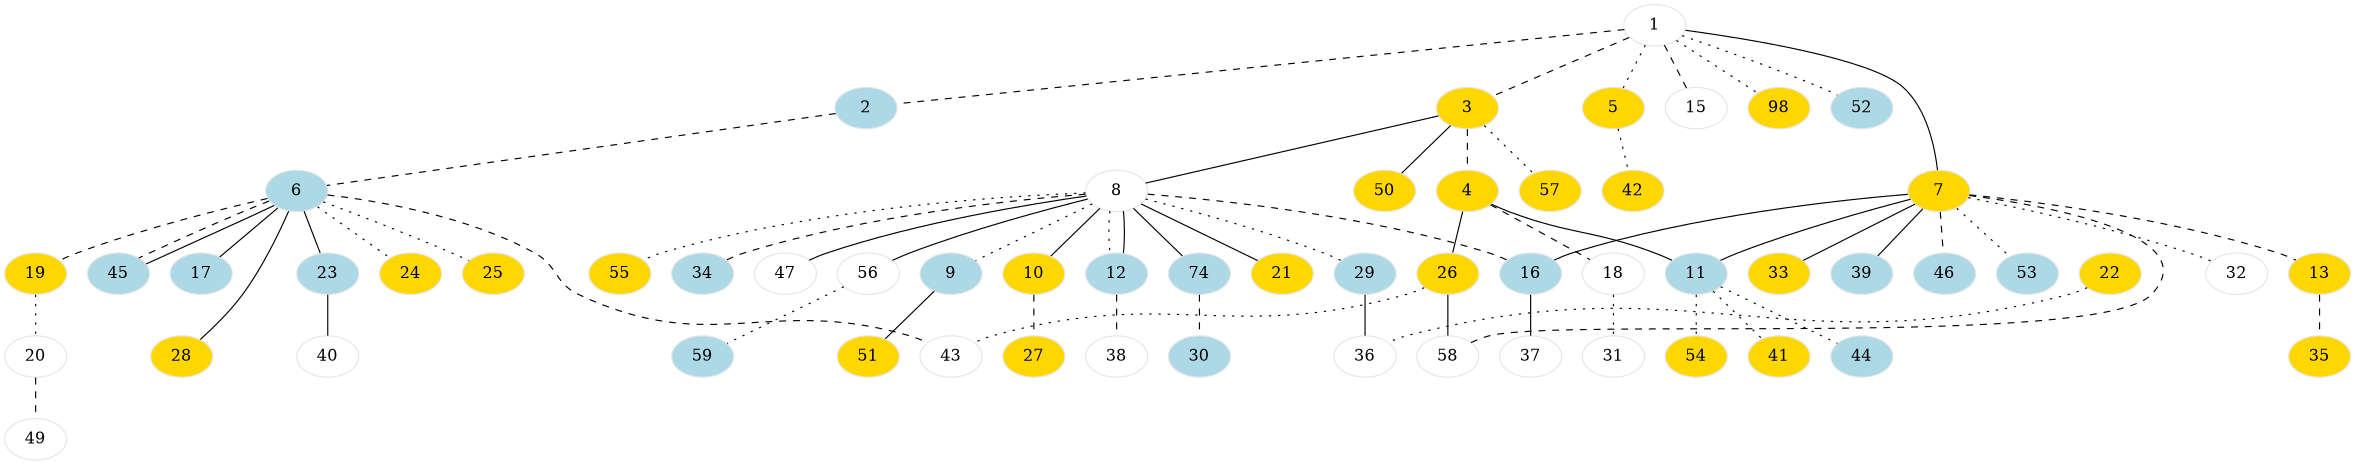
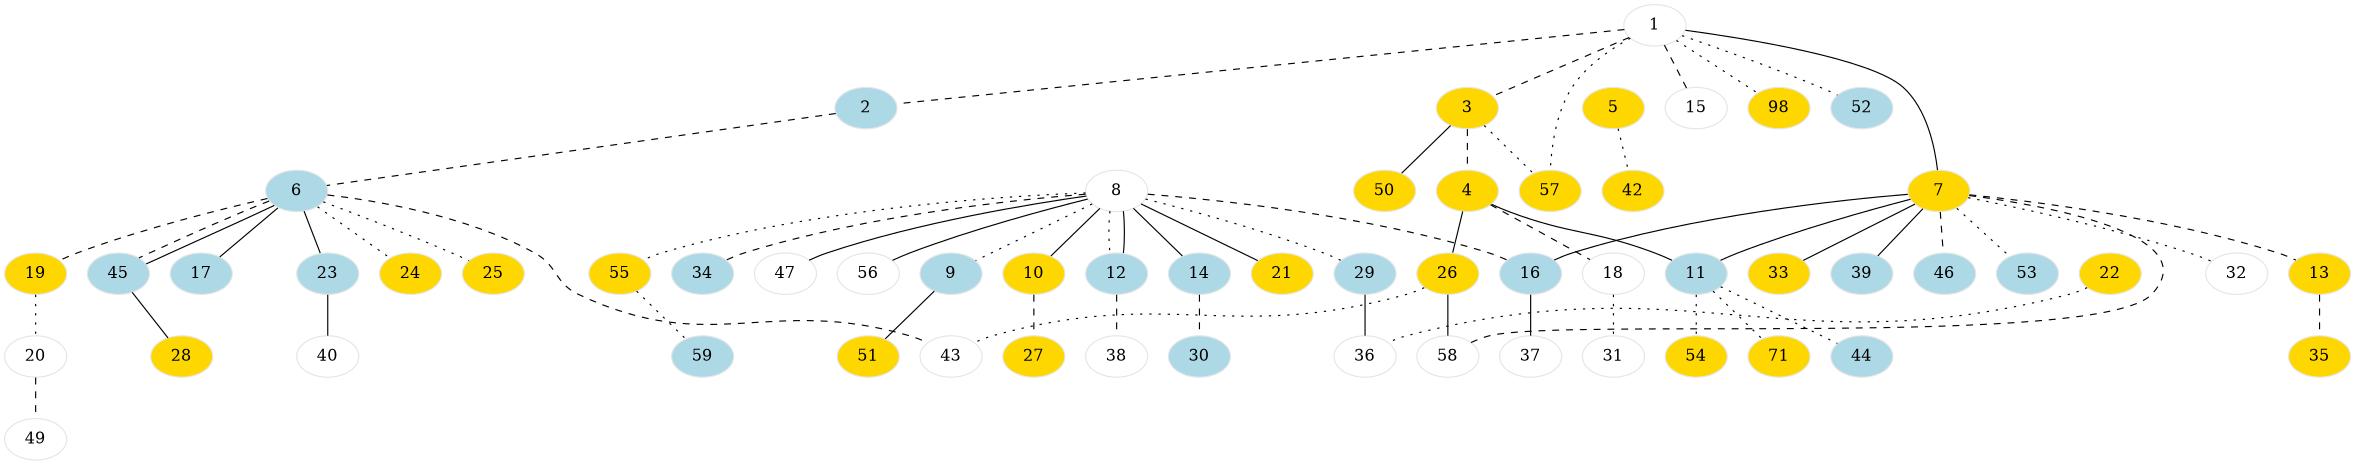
edge "1" -- "5": now "1" -- "57"
edge "3" -- "8": removed
node "74": label "74" -> "14"
edge "6" -- "28": now "45" -- "28"
edge "56" -- "59": now "55" -- "59"
node "41": label "41" -> "71"
